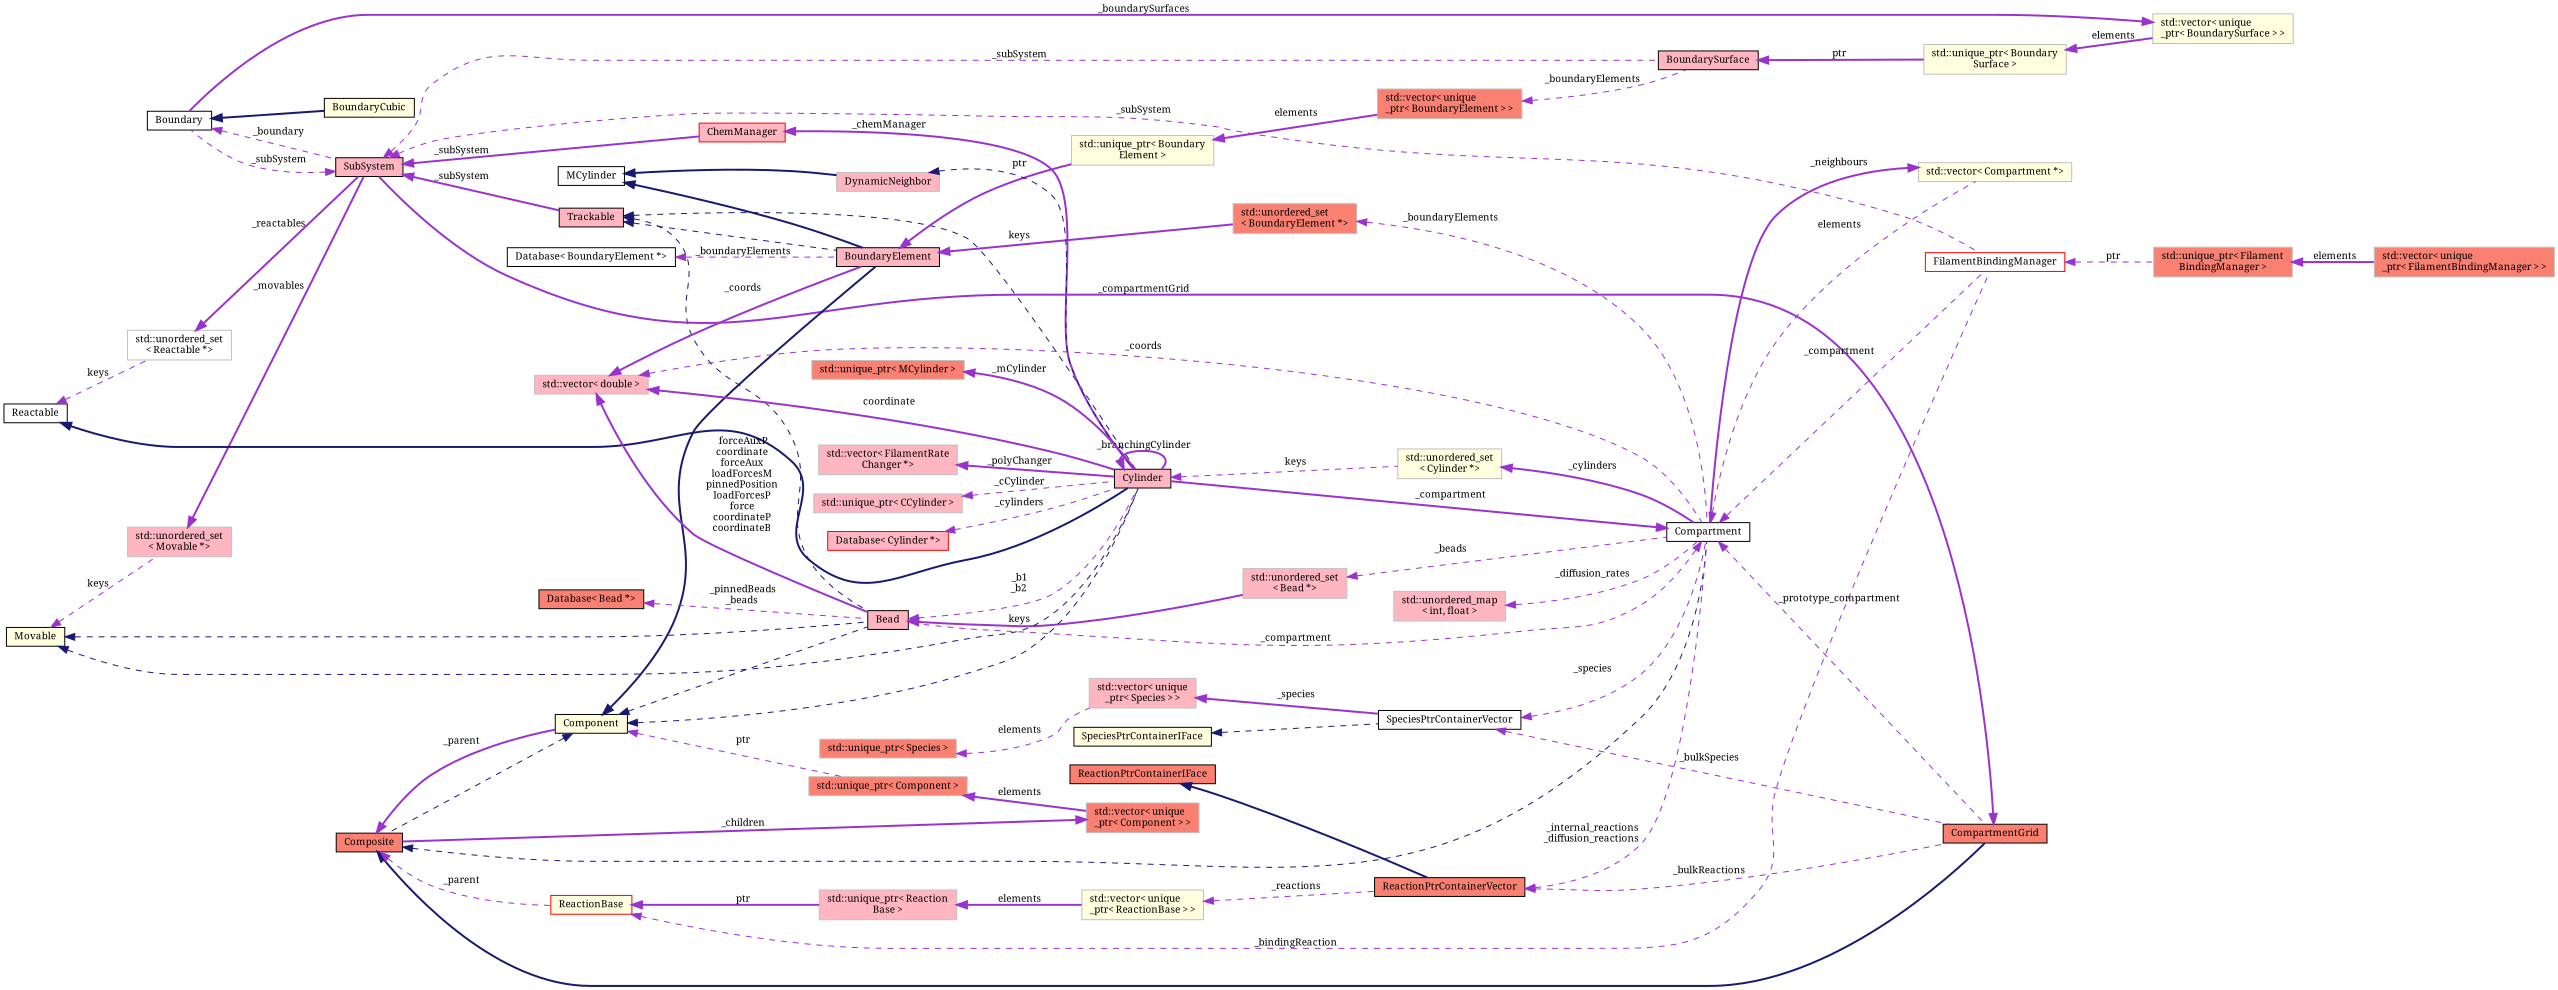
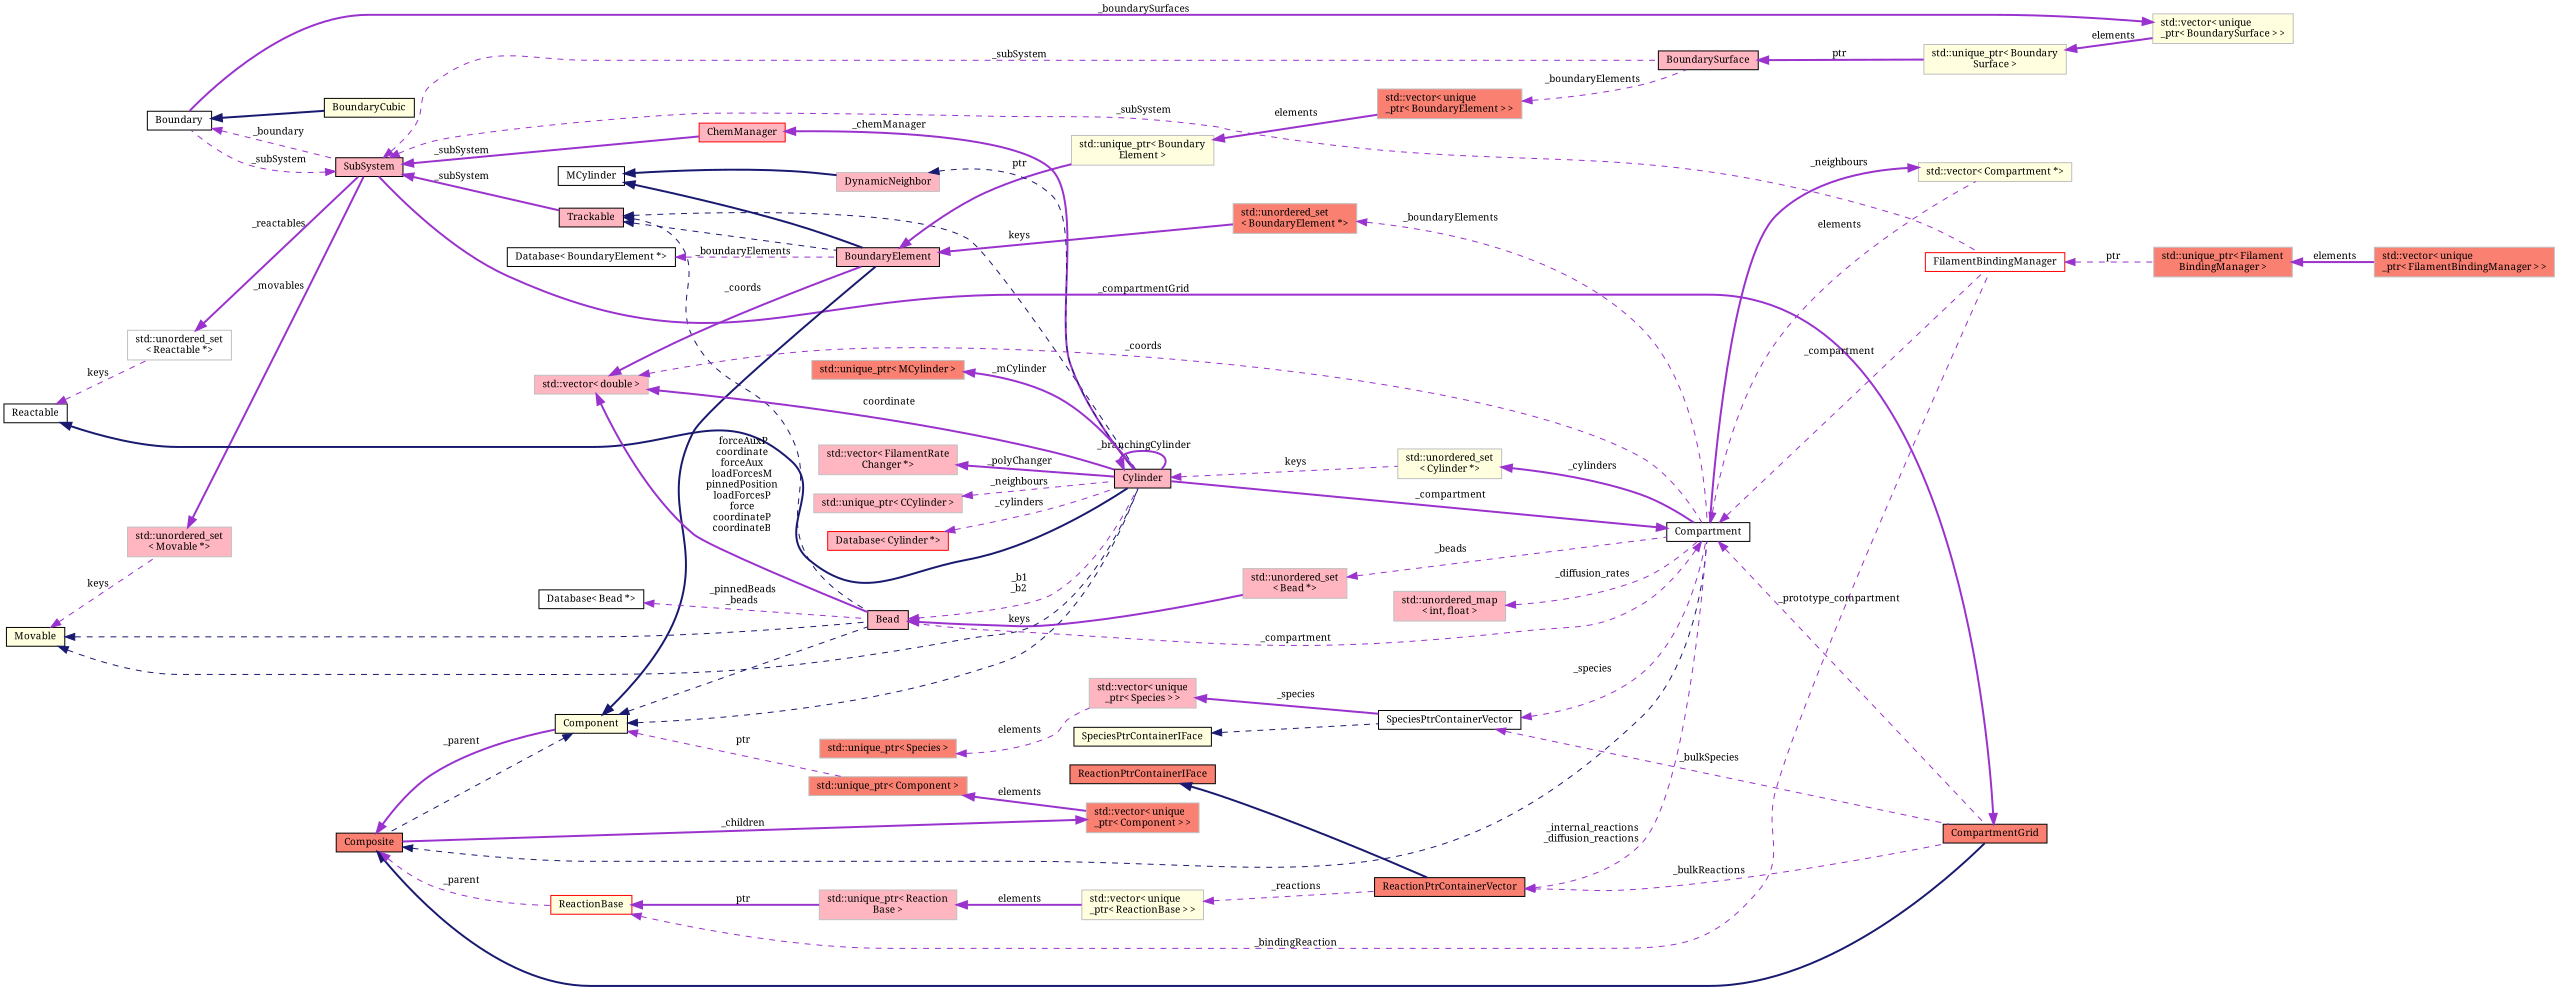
edge "Cylinder" -> "std::unique_ptr< CCylinder >": label " _cCylinder" -> " _neighbours"
node "Database< Bead *>": fillcolor salmon -> white
